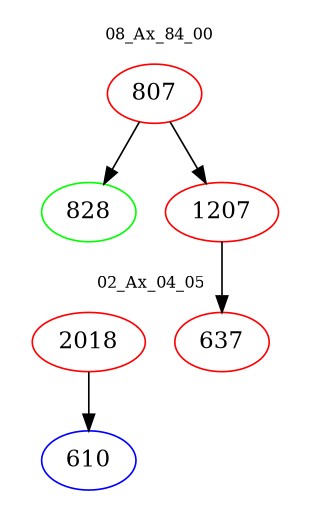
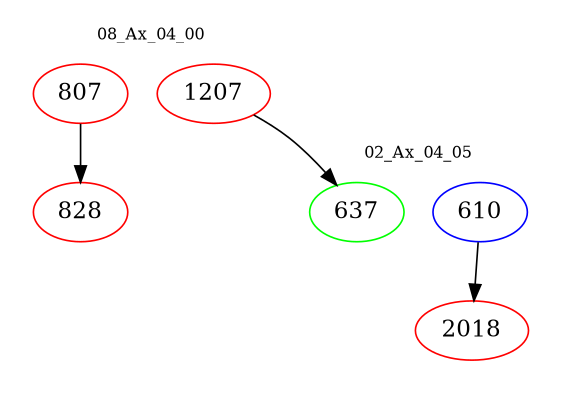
cluster "08_Ax_84_00": label "08_Ax_84_00" -> "08_Ax_04_00"
edge "807" -> "1207": removed
node "828": color green -> red
node "637": color red -> green
edge "2018" -> "610": reversed
